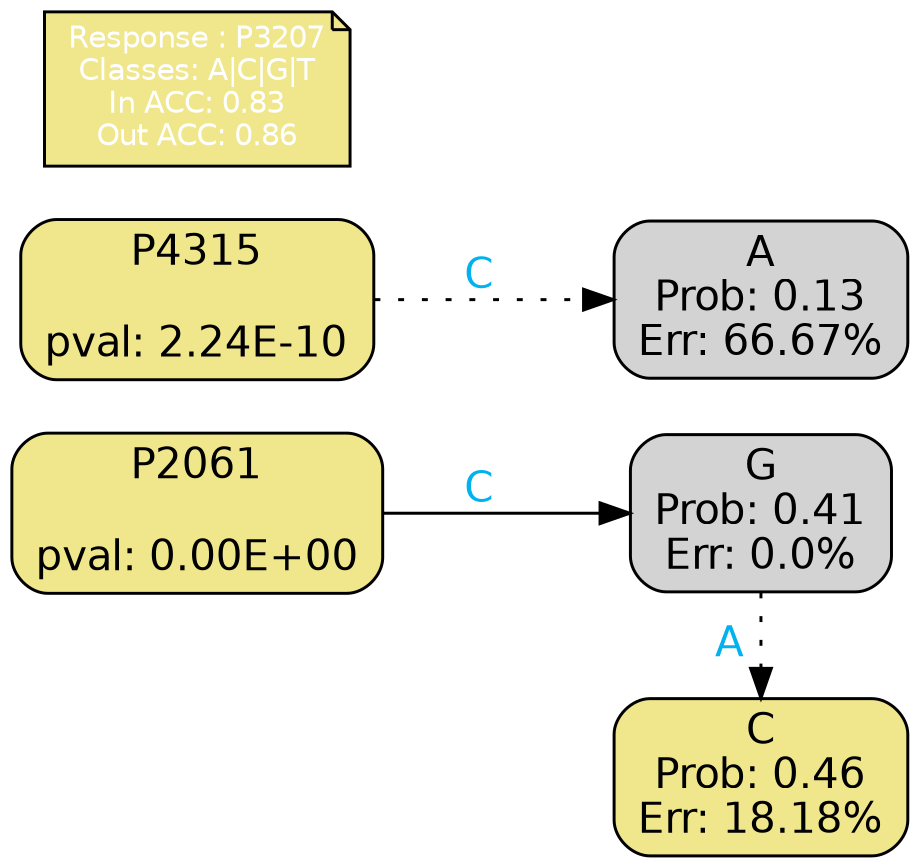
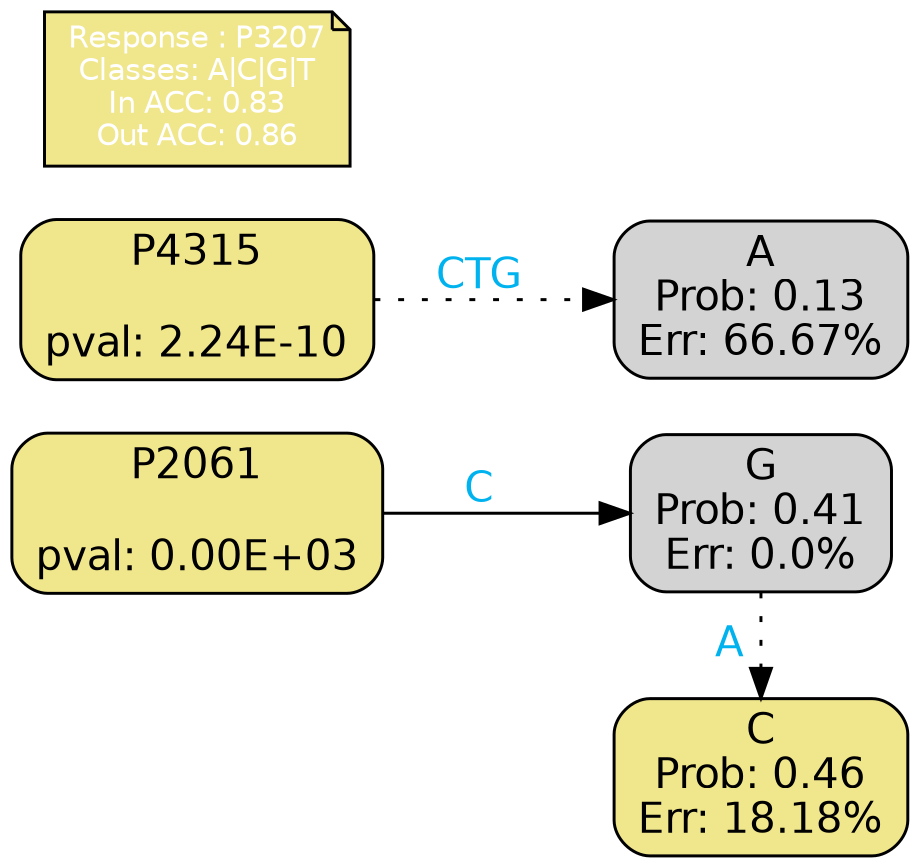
edge "P4315 pval: 2.24E-10" -> "A Prob: 0.13 Err: 66.67%": label "C" -> "CTG"
node "P2061 pval: 0.00E+00": label "P2061 pval: 0.00E+00" -> "P2061 pval: 0.00E+03"
